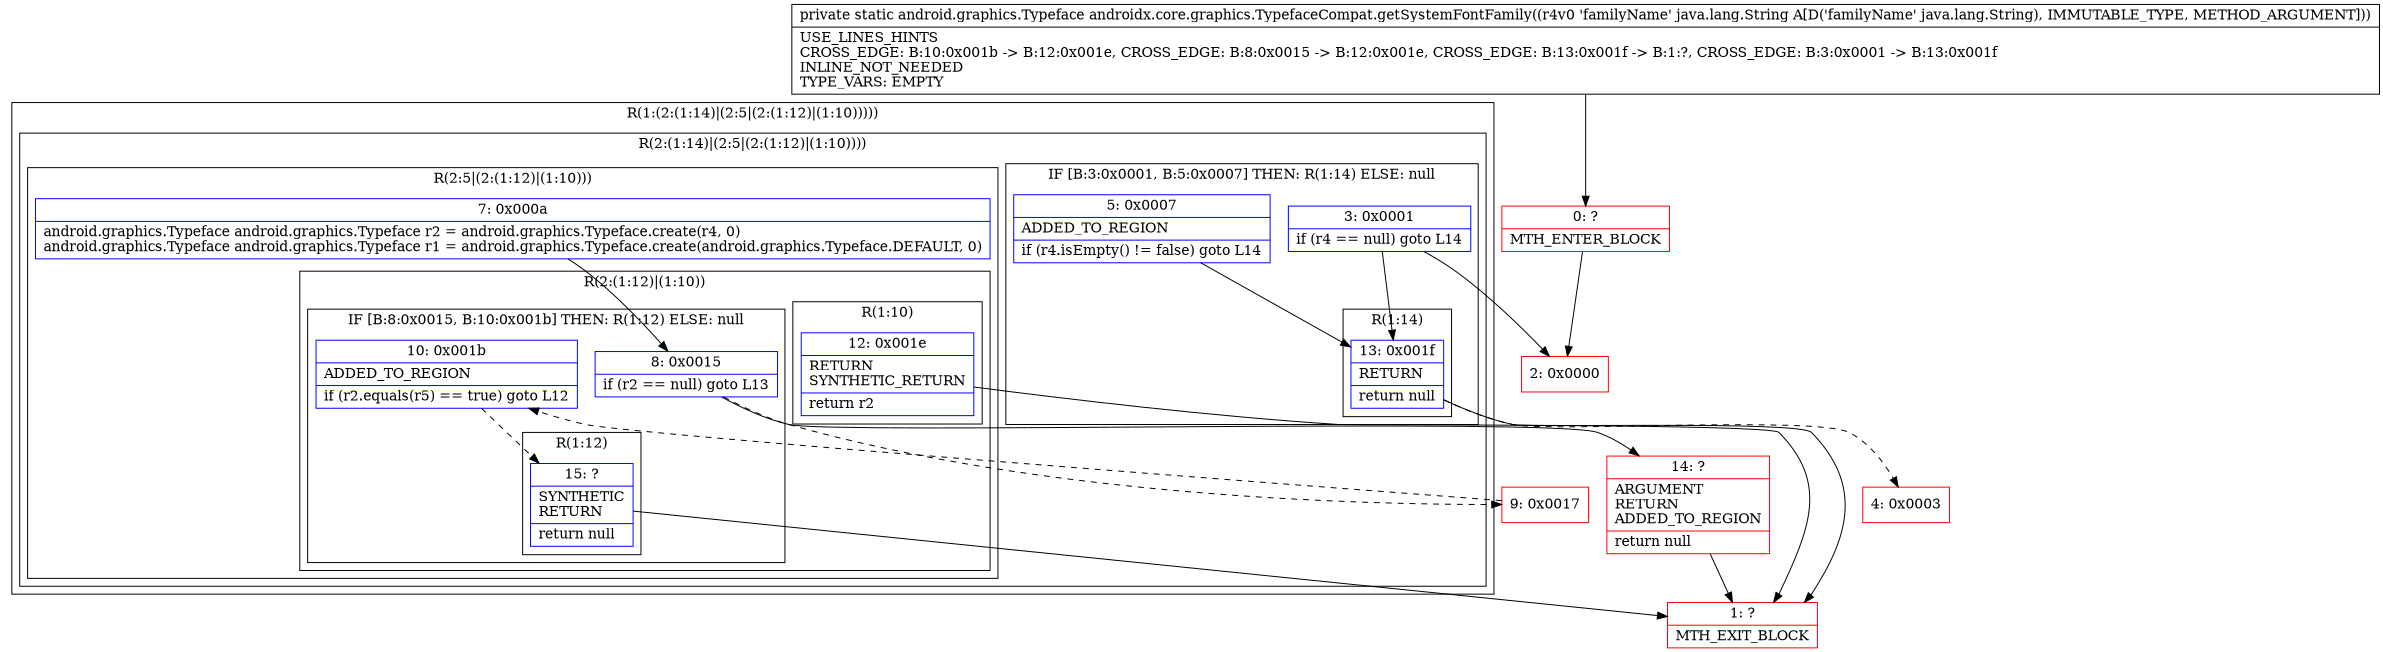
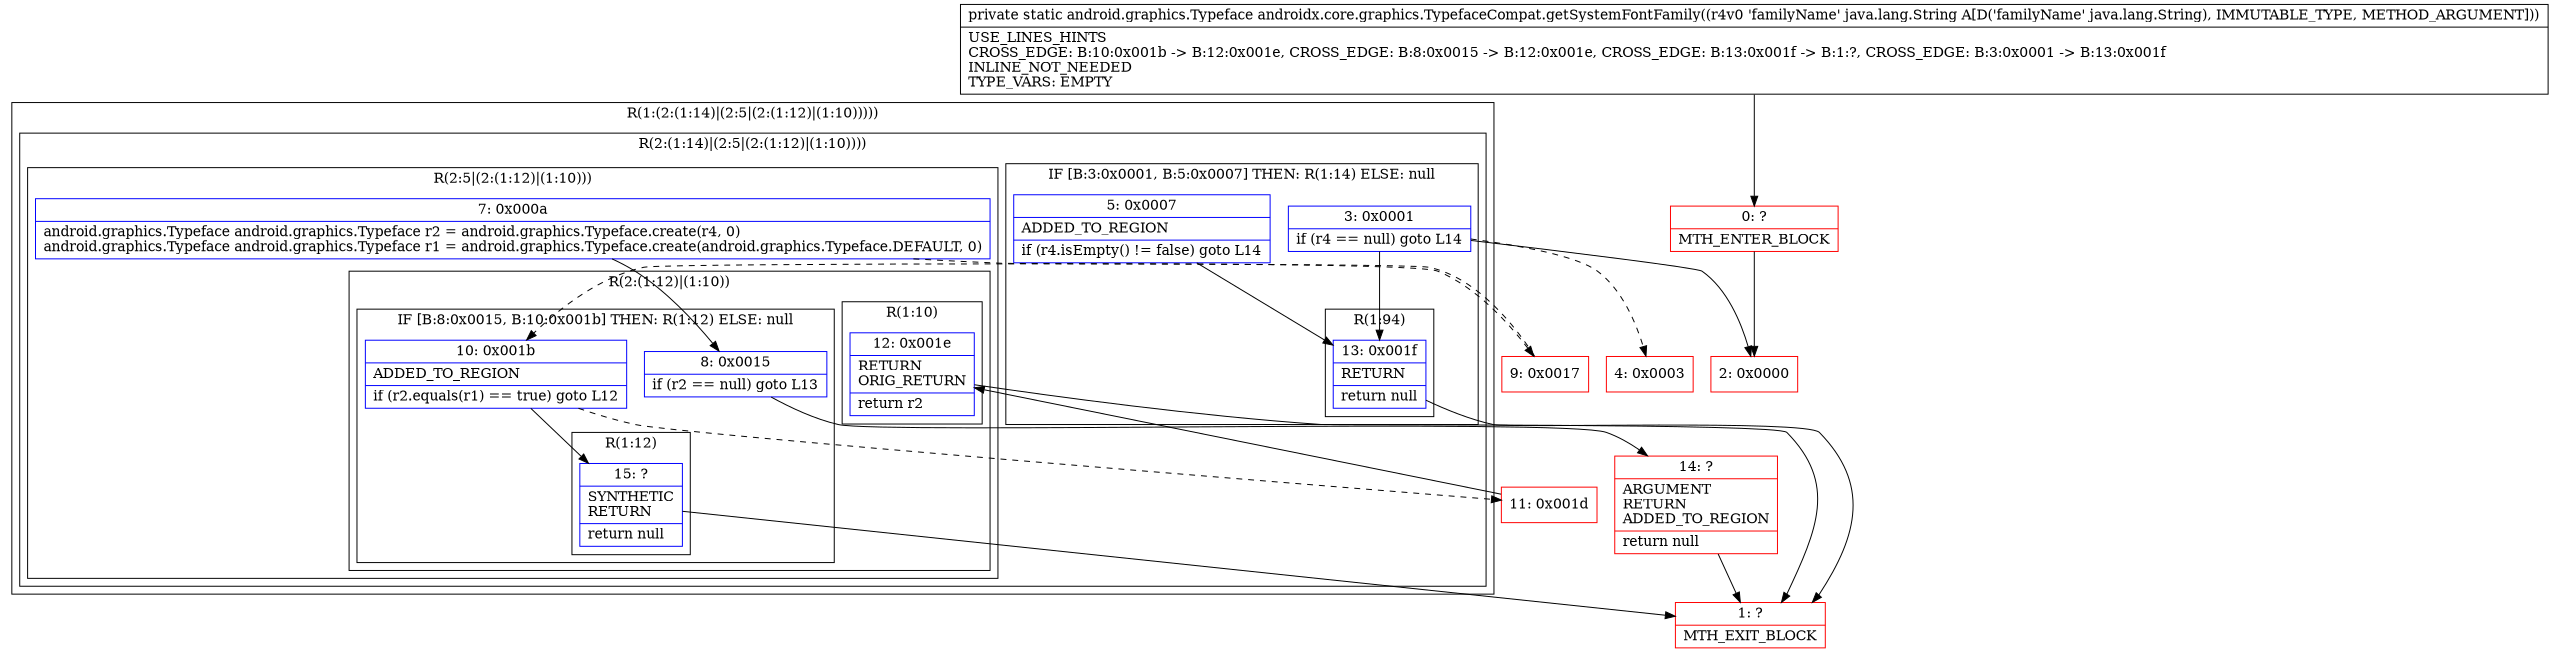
cluster "R(1:14)": label "R(1:14)" -> "R(1:94)"
node "12: 0x001e": text "SYNTHETIC_RETURN" -> "ORIG_RETURN"
node "10: 0x001b": text "if (r2.equals(r5) == true) goto L12" -> "if (r2.equals(r1) == true) goto L12"
edge "13: 0x001f" -> "4: 0x0003": now "3: 0x0001" -> "4: 0x0003"
edge "10: 0x001b" -> "15: ?": style dashed -> solid
edge "8: 0x0015" -> "9: 0x0017": now "7: 0x000a" -> "9: 0x0017"
node "11: 0x001d": added
